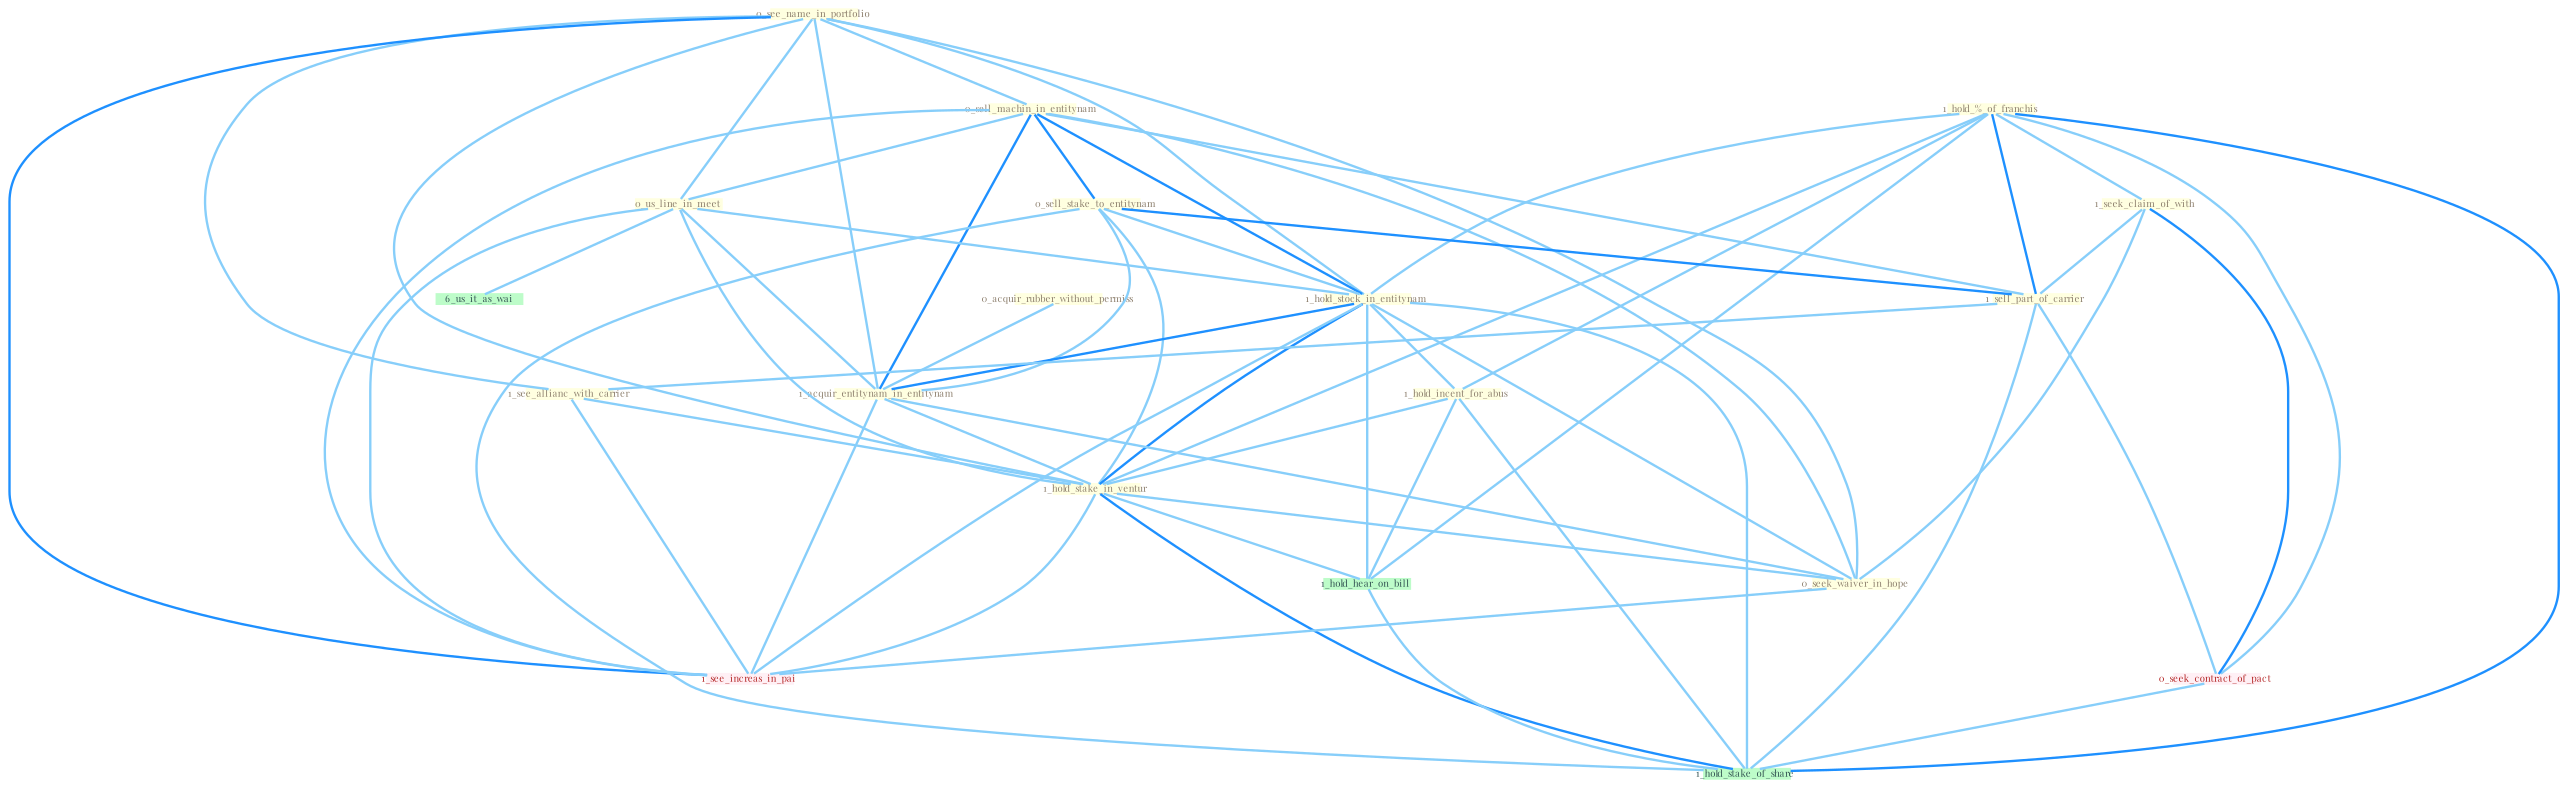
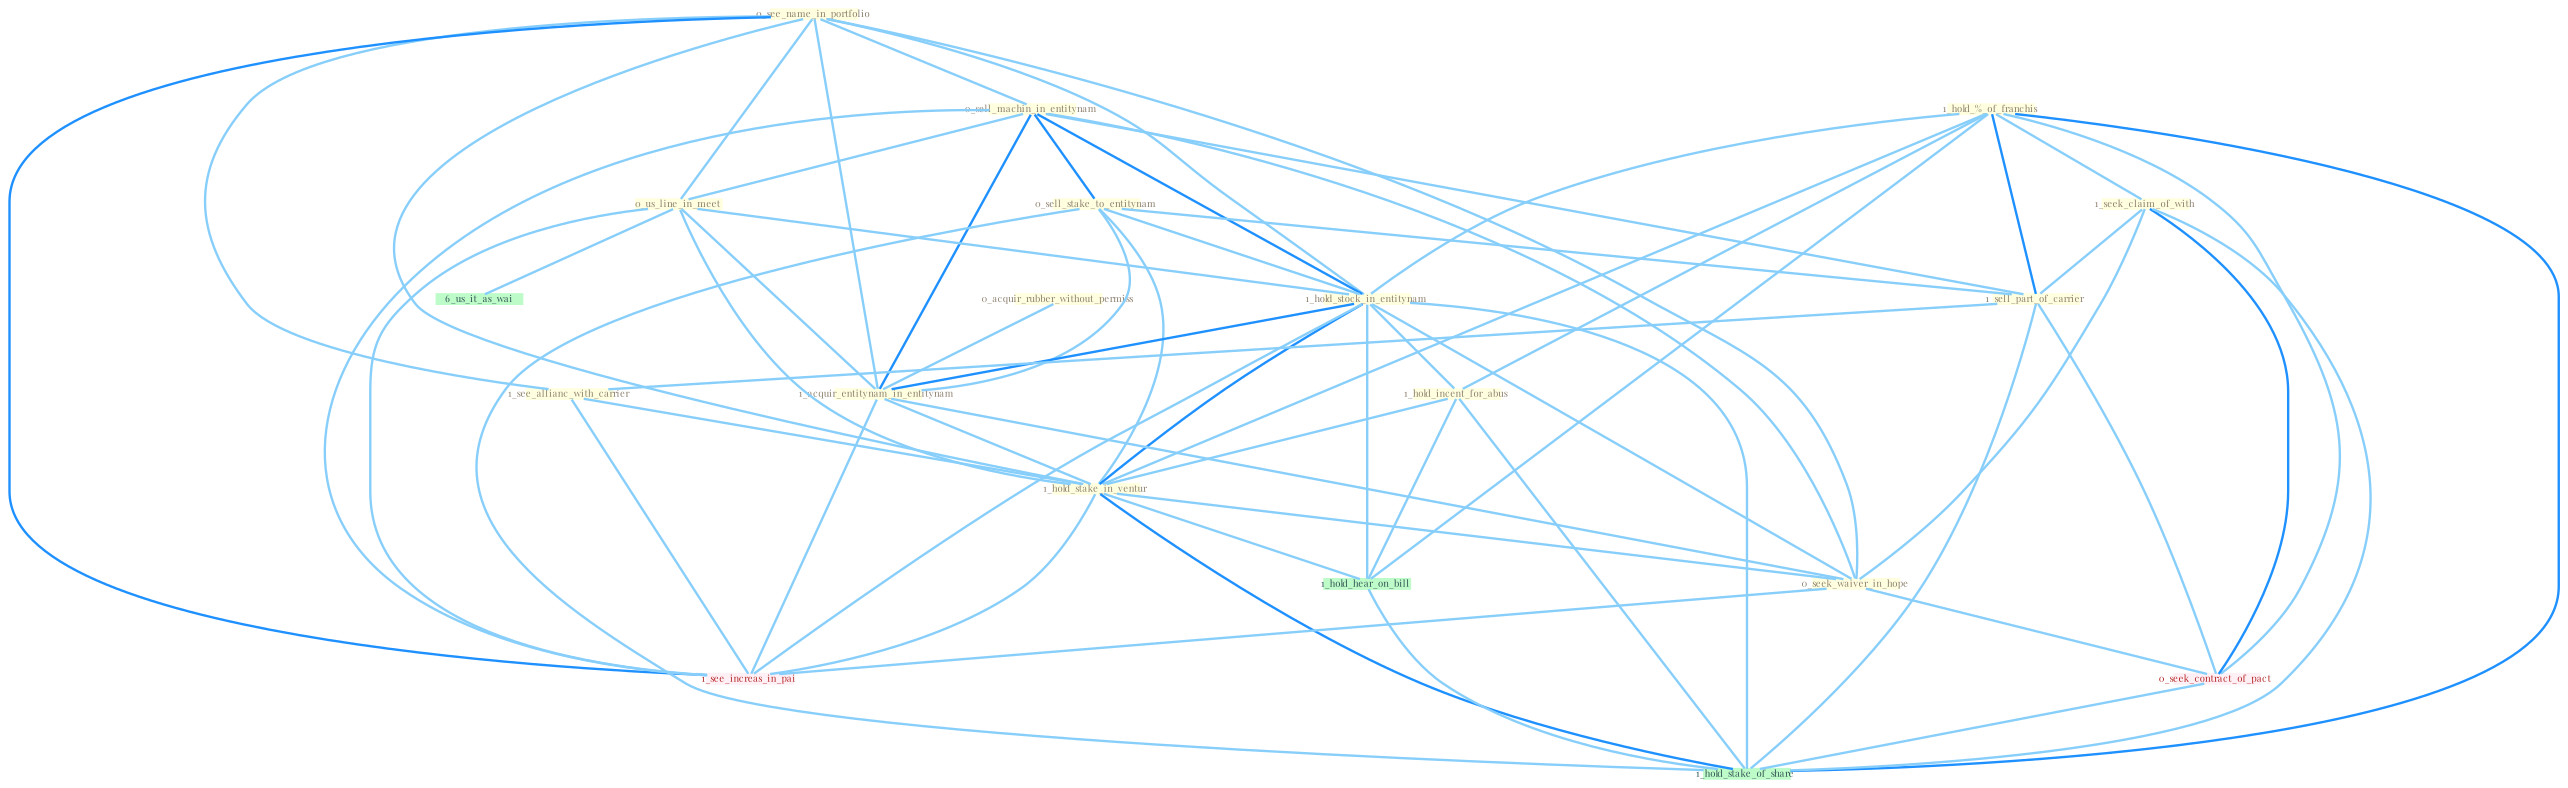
edge "0_sell_stake_to_entitynam" -- "1_sell_part_of_carrier": color #1e90ff -> #87cefa
edge "0_seek_waiver_in_hope" -- "0_seek_contract_of_pact": added
edge "1_seek_claim_of_with" -- "1_hold_stake_of_share": added
